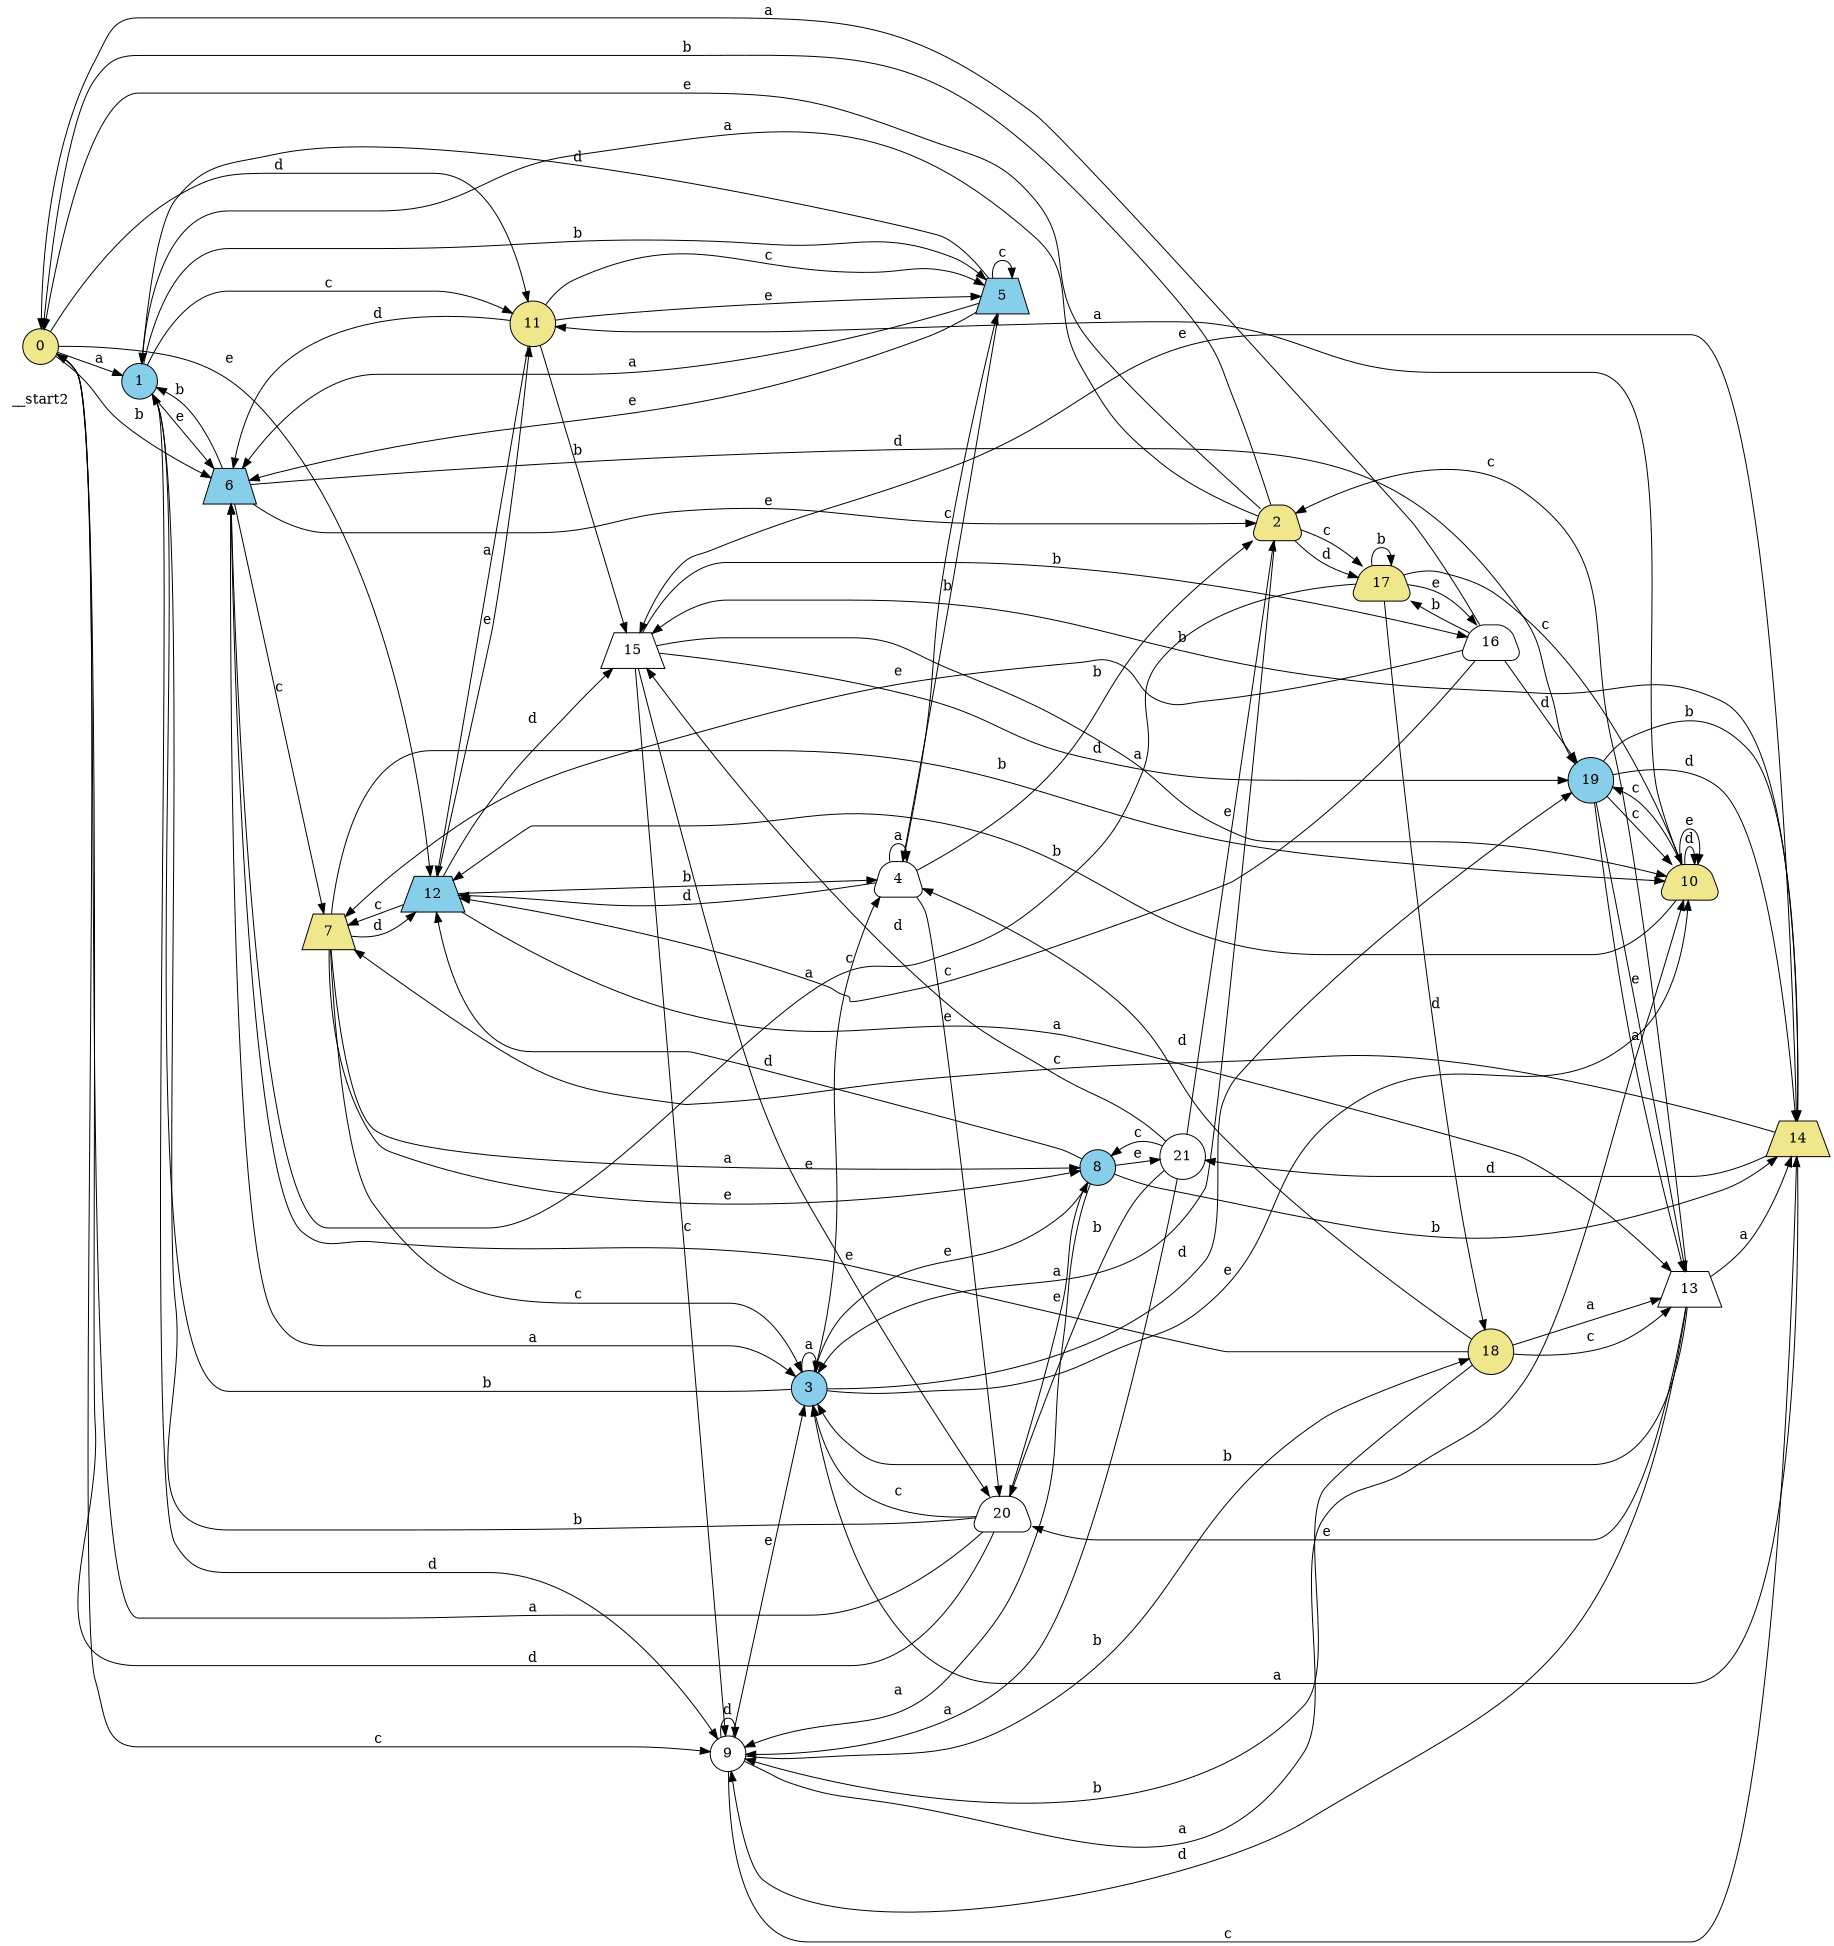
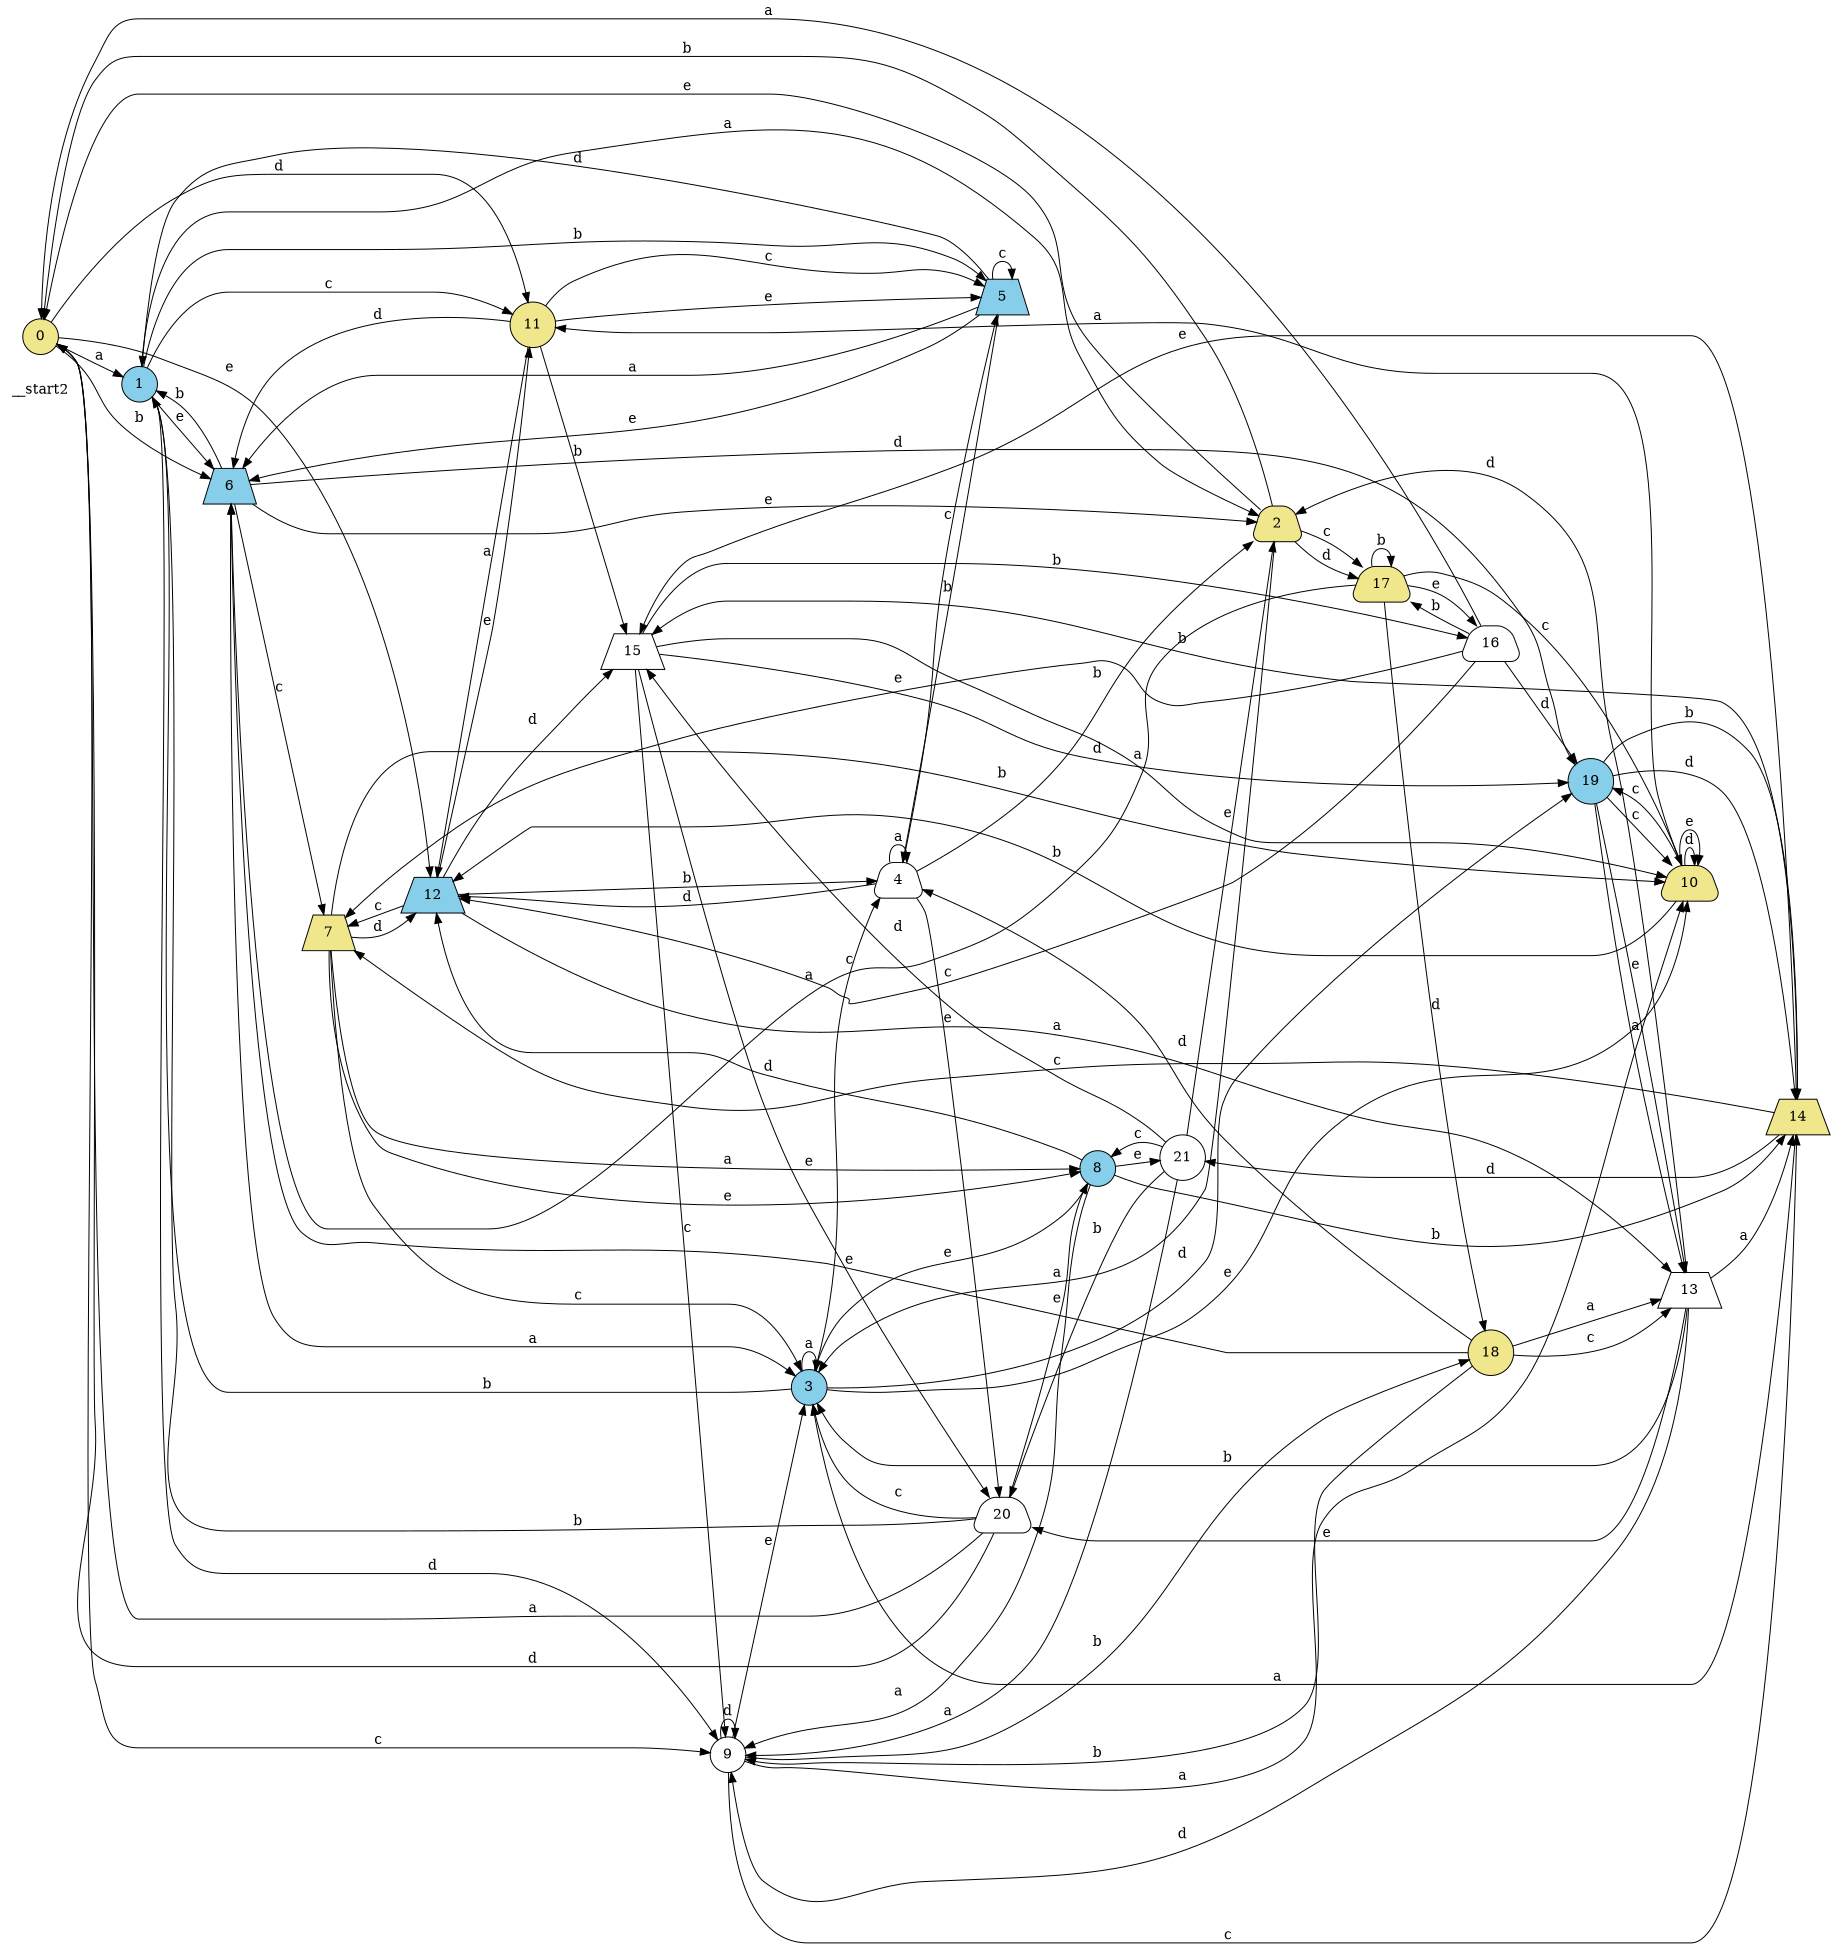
edge "2" -> "1": reversed
edge "13" -> "2": label "c" -> "d"
